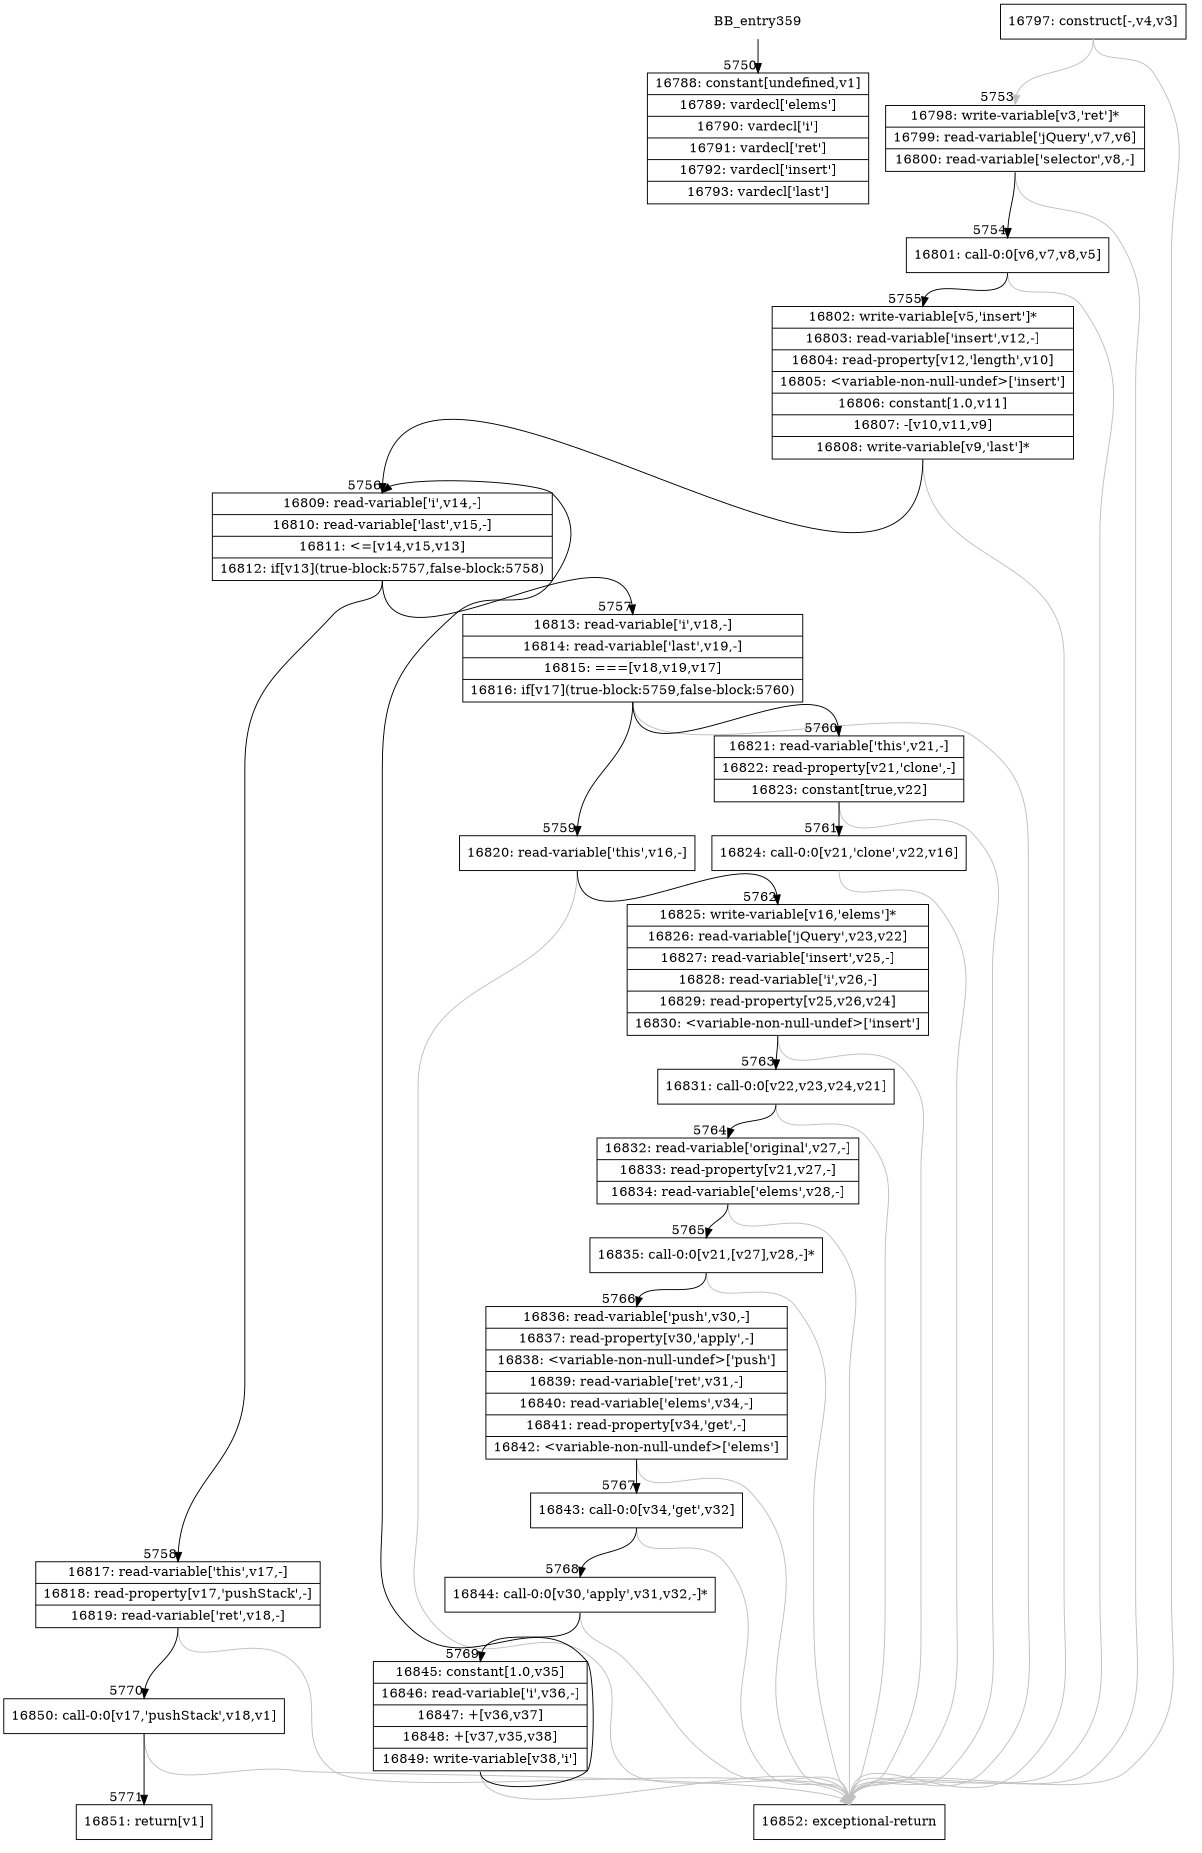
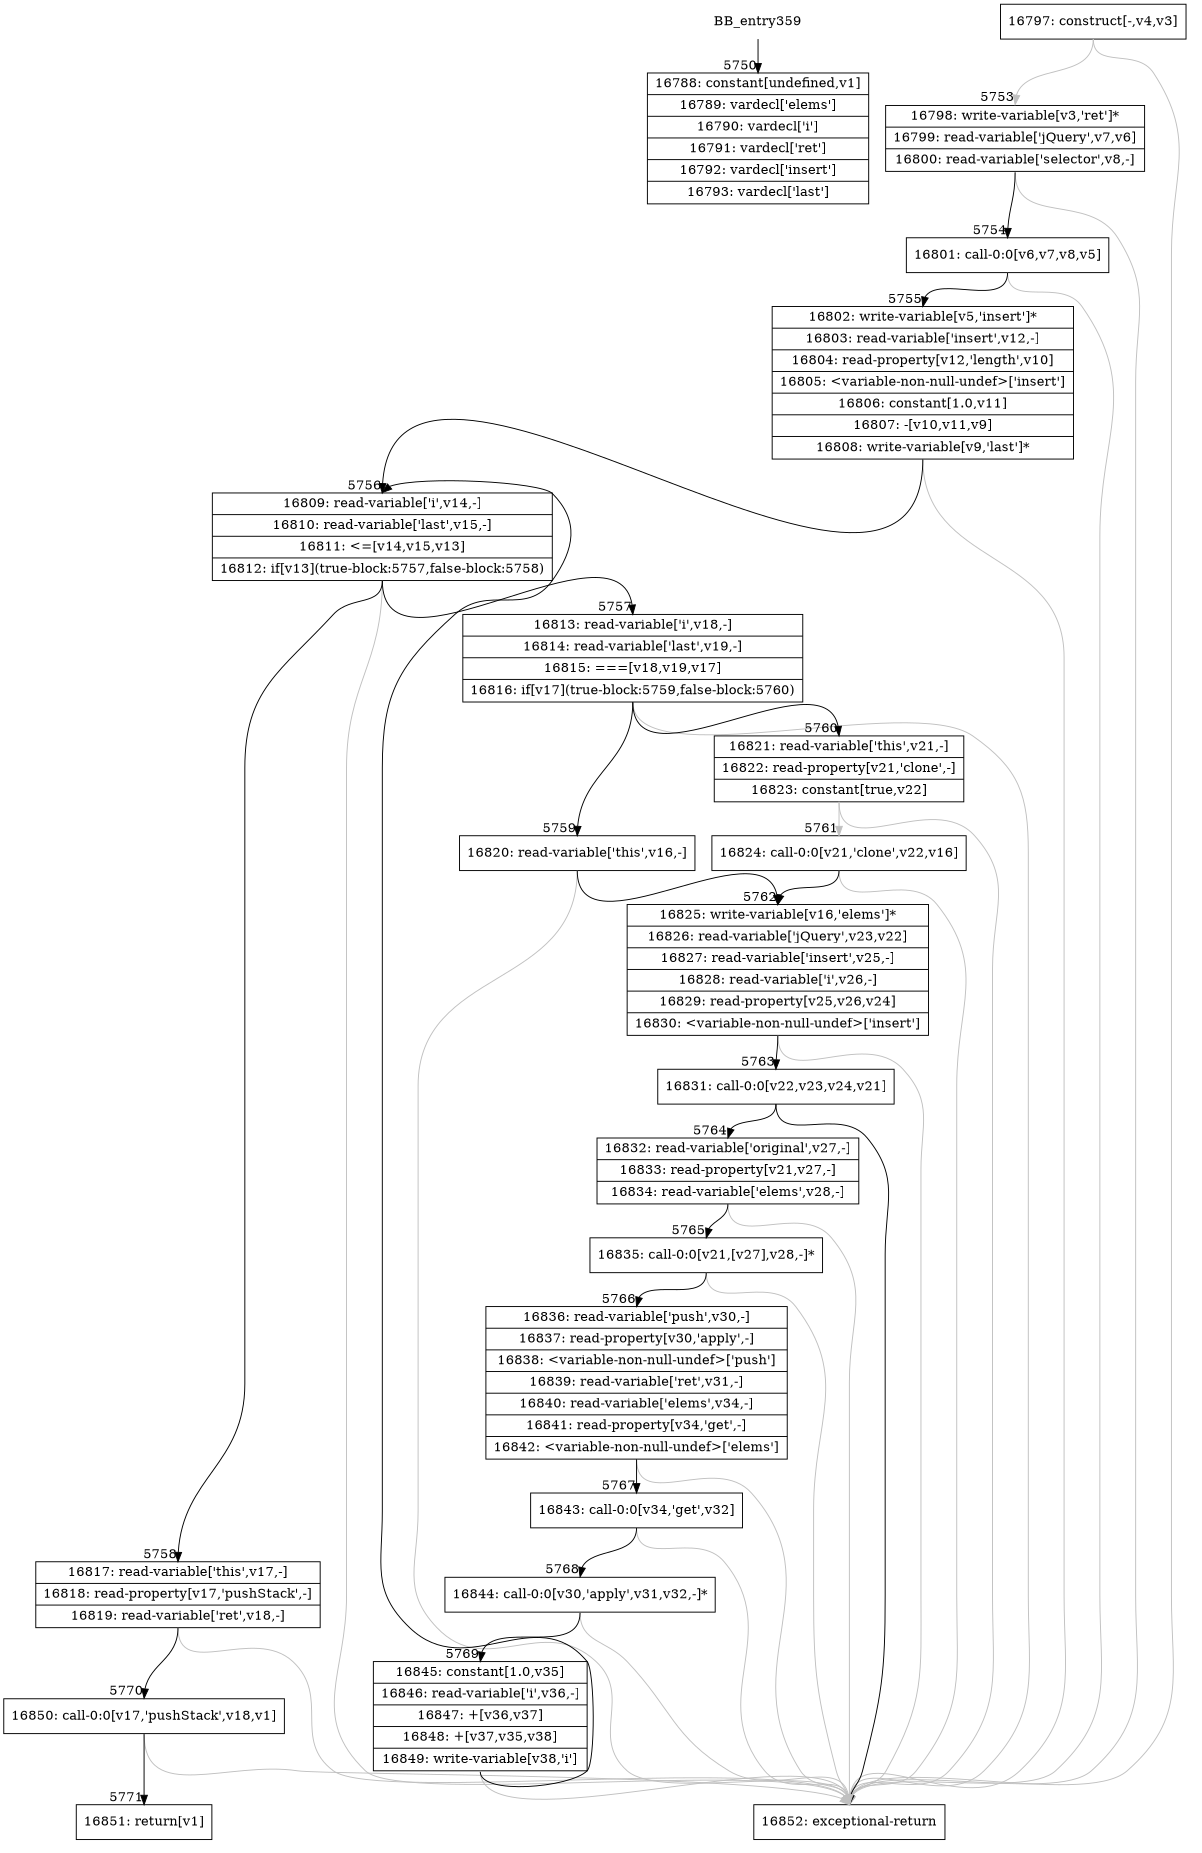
edge "16821: read-variable['this',v21,-]" -> "16824: call-0:0[v21,'clone',v22,v16]": color black -> gray
edge "16824: call-0:0[v21,'clone',v22,v16]" -> "16825: write-variable[v16,'elems']*": added
edge "16831: call-0:0[v22,v23,v24,v21]" -> "16852: exceptional-return": color gray -> black
edge "16809: read-variable['i',v14,-]" -> "16852: exceptional-return": added
